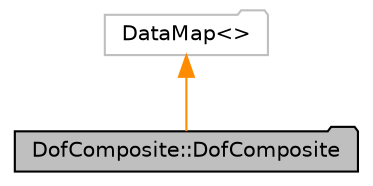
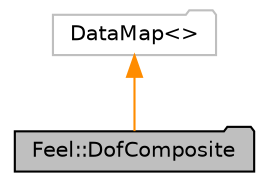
node "DofComposite::DofComposite": label "DofComposite::DofComposite" -> "Feel::DofComposite"
